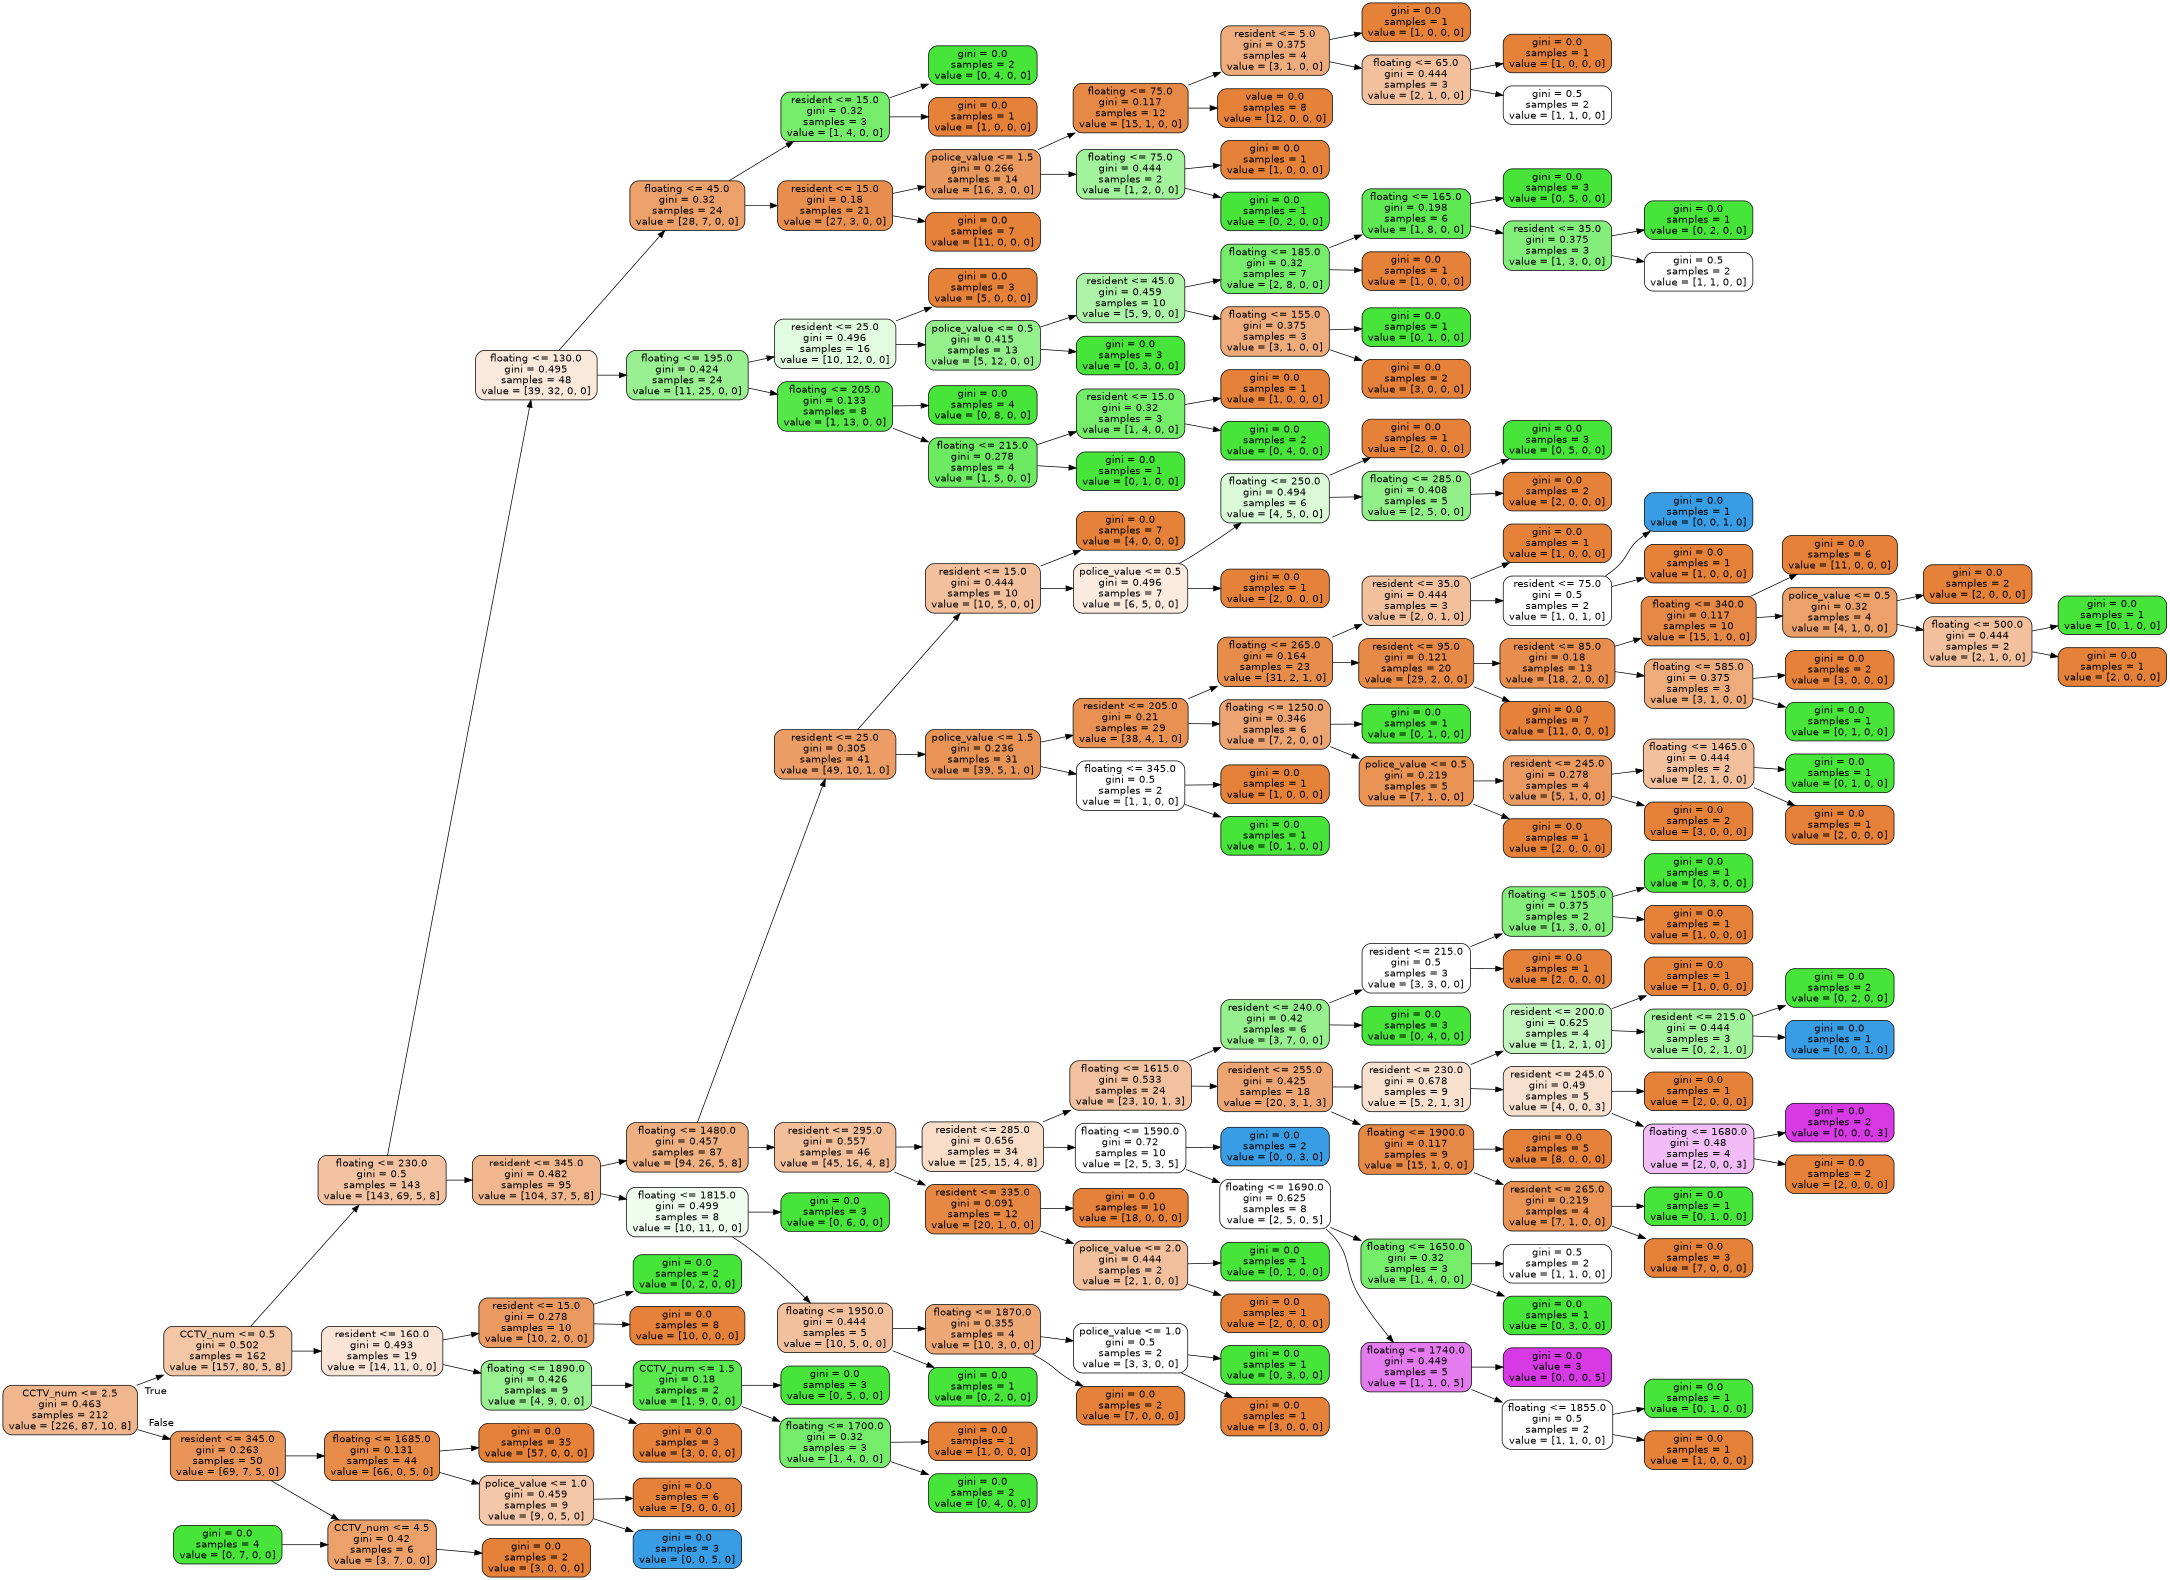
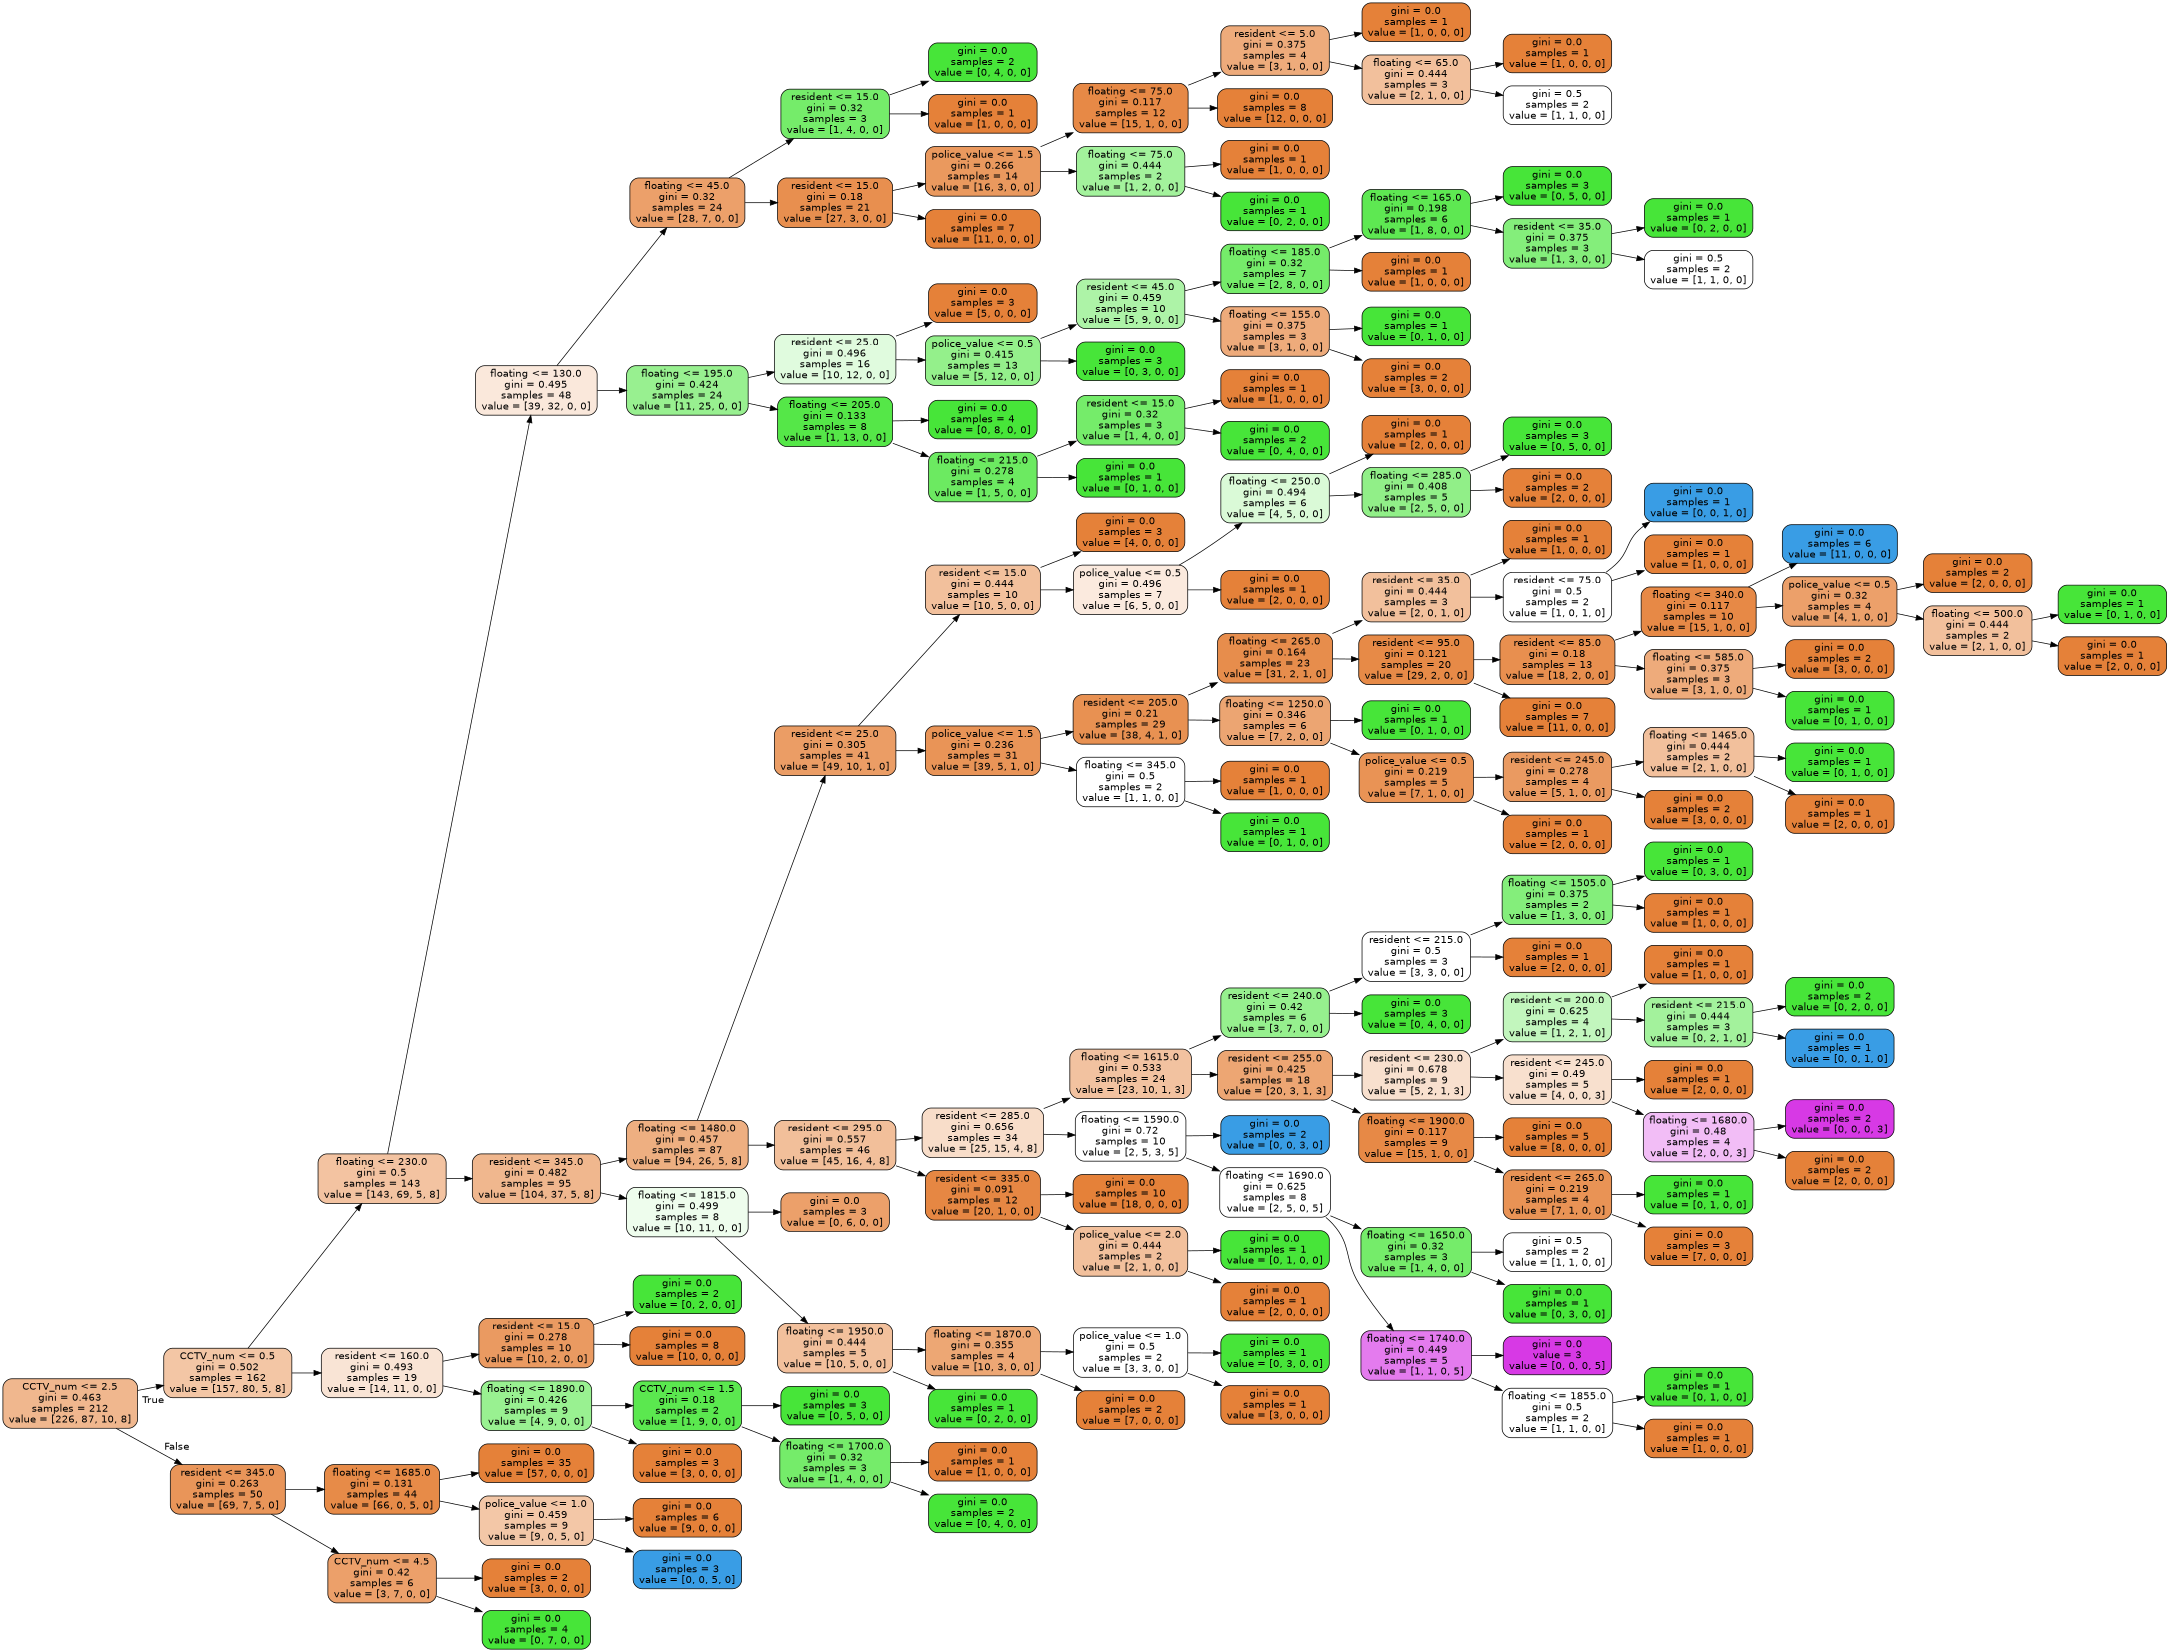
node "value = 0.0 samples = 8 value = [12, 0, 0, 0]": label "value = 0.0 samples = 8 value = [12, 0, 0, 0]" -> "gini = 0.0 samples = 8 value = [12, 0, 0, 0]"
node "gini = 0.0 samples = 7 value = [4, 0, 0, 0]": label "gini = 0.0 samples = 7 value = [4, 0, 0, 0]" -> "gini = 0.0 samples = 3 value = [4, 0, 0, 0]"
node "gini = 0.0 samples = 6 value = [11, 0, 0, 0]": fillcolor #e58139 -> #399de5
node "gini = 0.0 samples = 3 value = [0, 6, 0, 0]": fillcolor #47e539 -> #eca06a
edge "gini = 0.0 samples = 4 value = [0, 7, 0, 0]" -> "CCTV_num <= 4.5 gini = 0.42 samples = 6 value = [3, 7, 0, 0]": reversed
